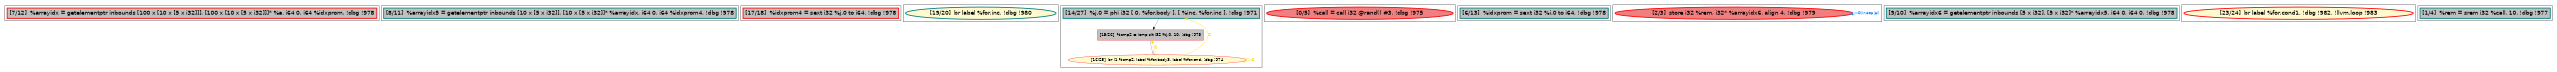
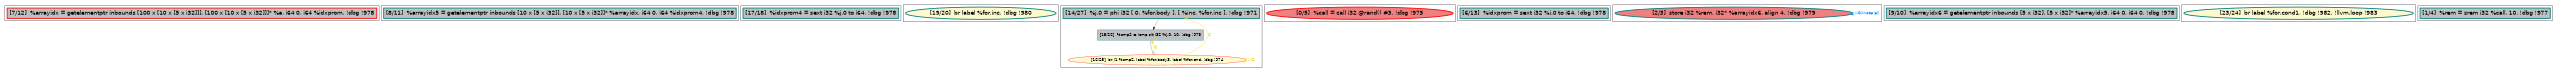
node "[17/18]  %idxprom4 = sext i32 %j.0 to i64, !dbg !978": color red -> teal
node "[2/3]  store i32 %rem, i32* %arrayidx6, align 4, !dbg !979": color red -> teal
node "[23/24]  br label %for.cond1, !dbg !982, !llvm.loop !983": color red -> teal
node "[15/26]  %cmp2 = icmp slt i32 %j.0, 10, !dbg !973": color red -> teal
